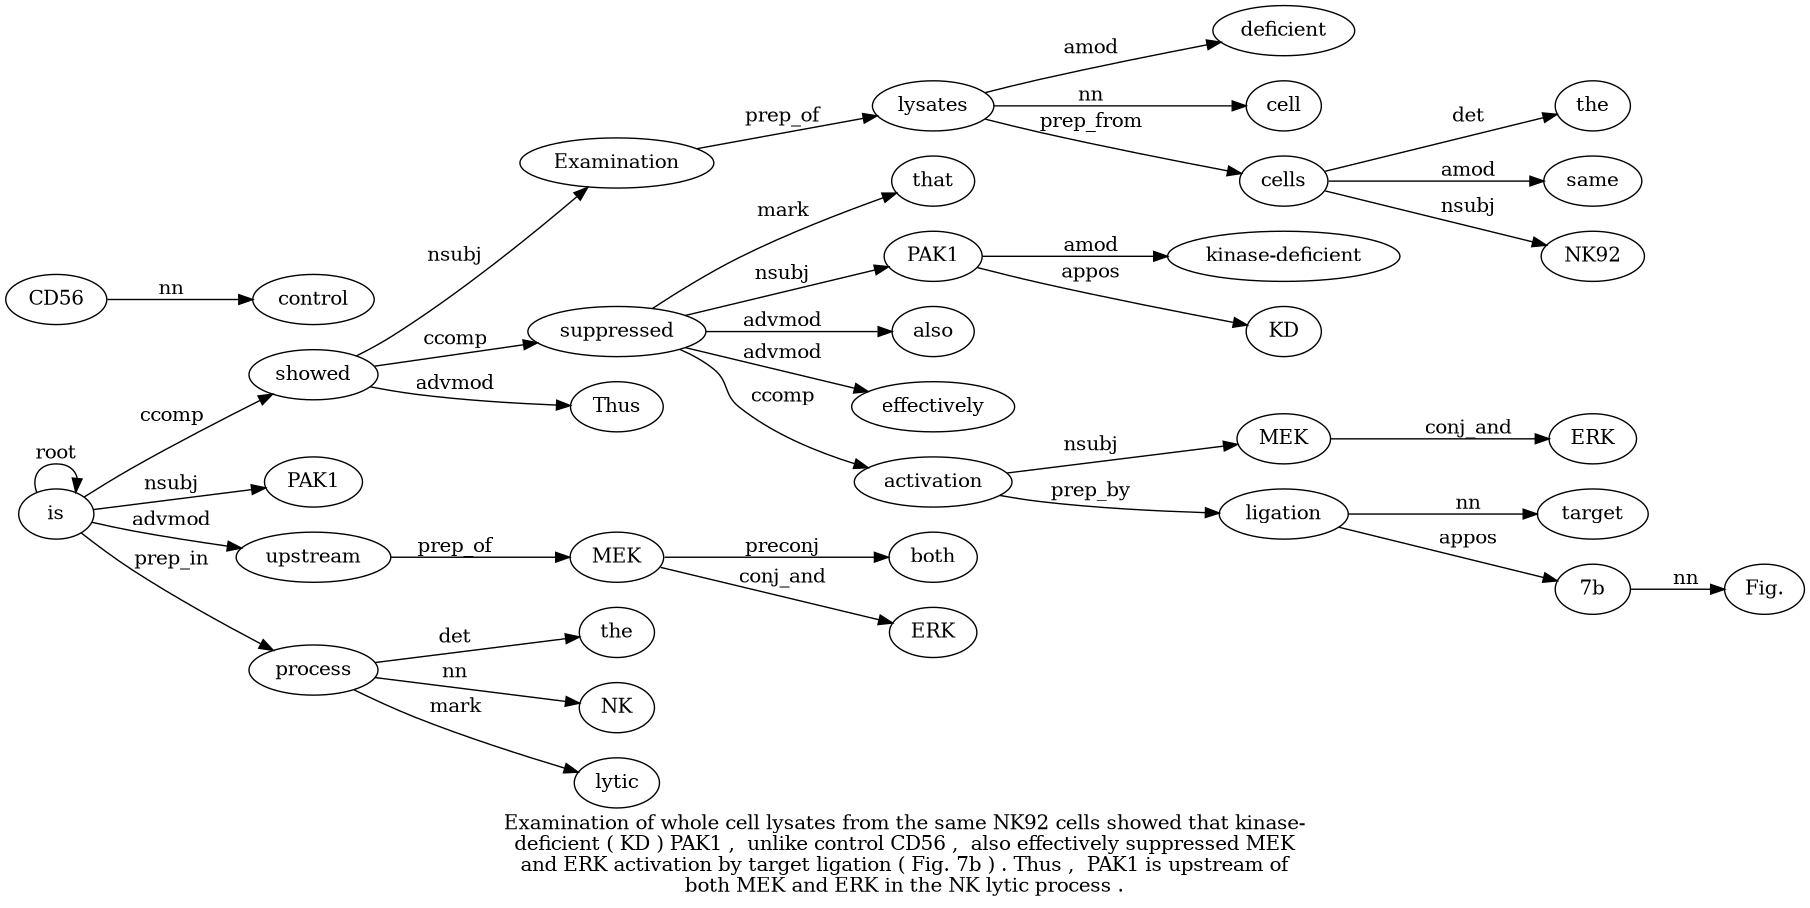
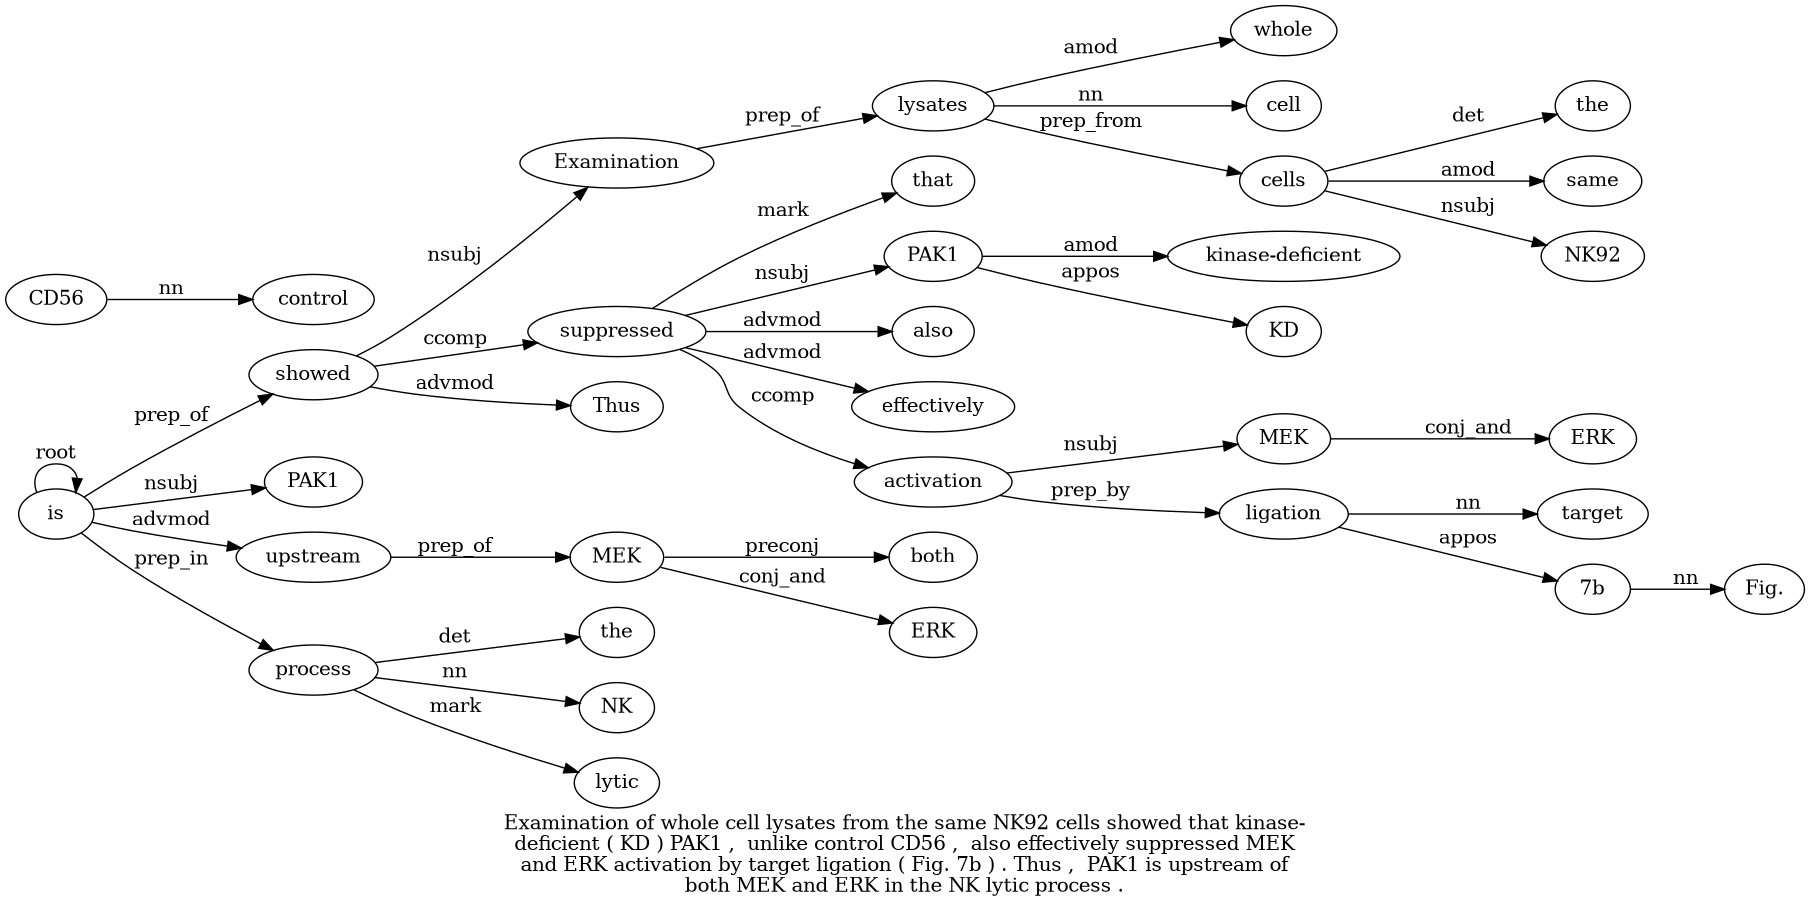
node "deficient": label "deficient" -> "whole"
edge "is" -> "showed": label "ccomp" -> "prep_of"
